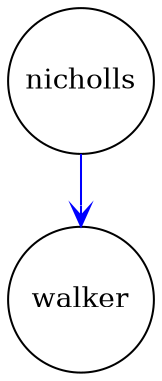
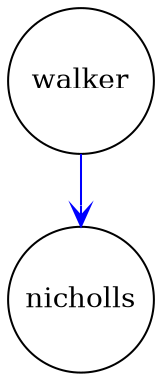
edge "nicholls" -> "walker": reversed
